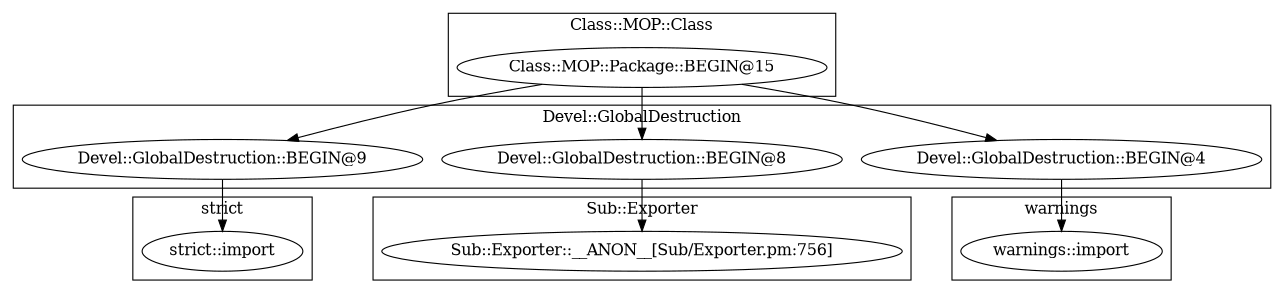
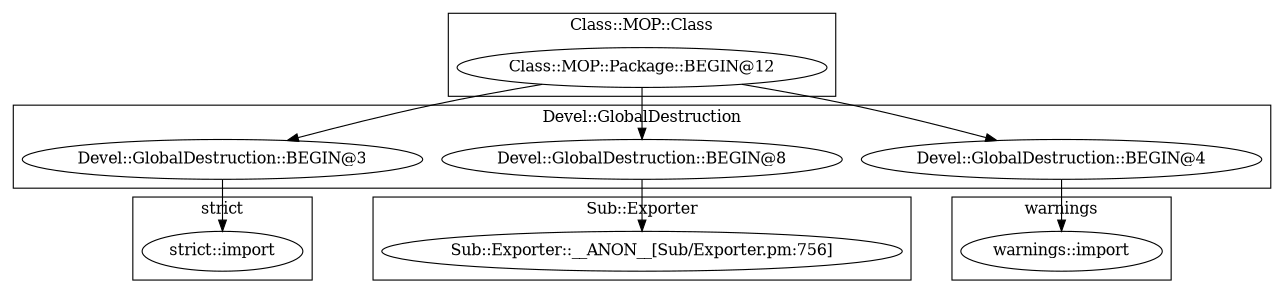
node "Class::MOP::Package::BEGIN@15": label "Class::MOP::Package::BEGIN@15" -> "Class::MOP::Package::BEGIN@12"
node "Devel::GlobalDestruction::BEGIN@9": label "Devel::GlobalDestruction::BEGIN@9" -> "Devel::GlobalDestruction::BEGIN@3"
